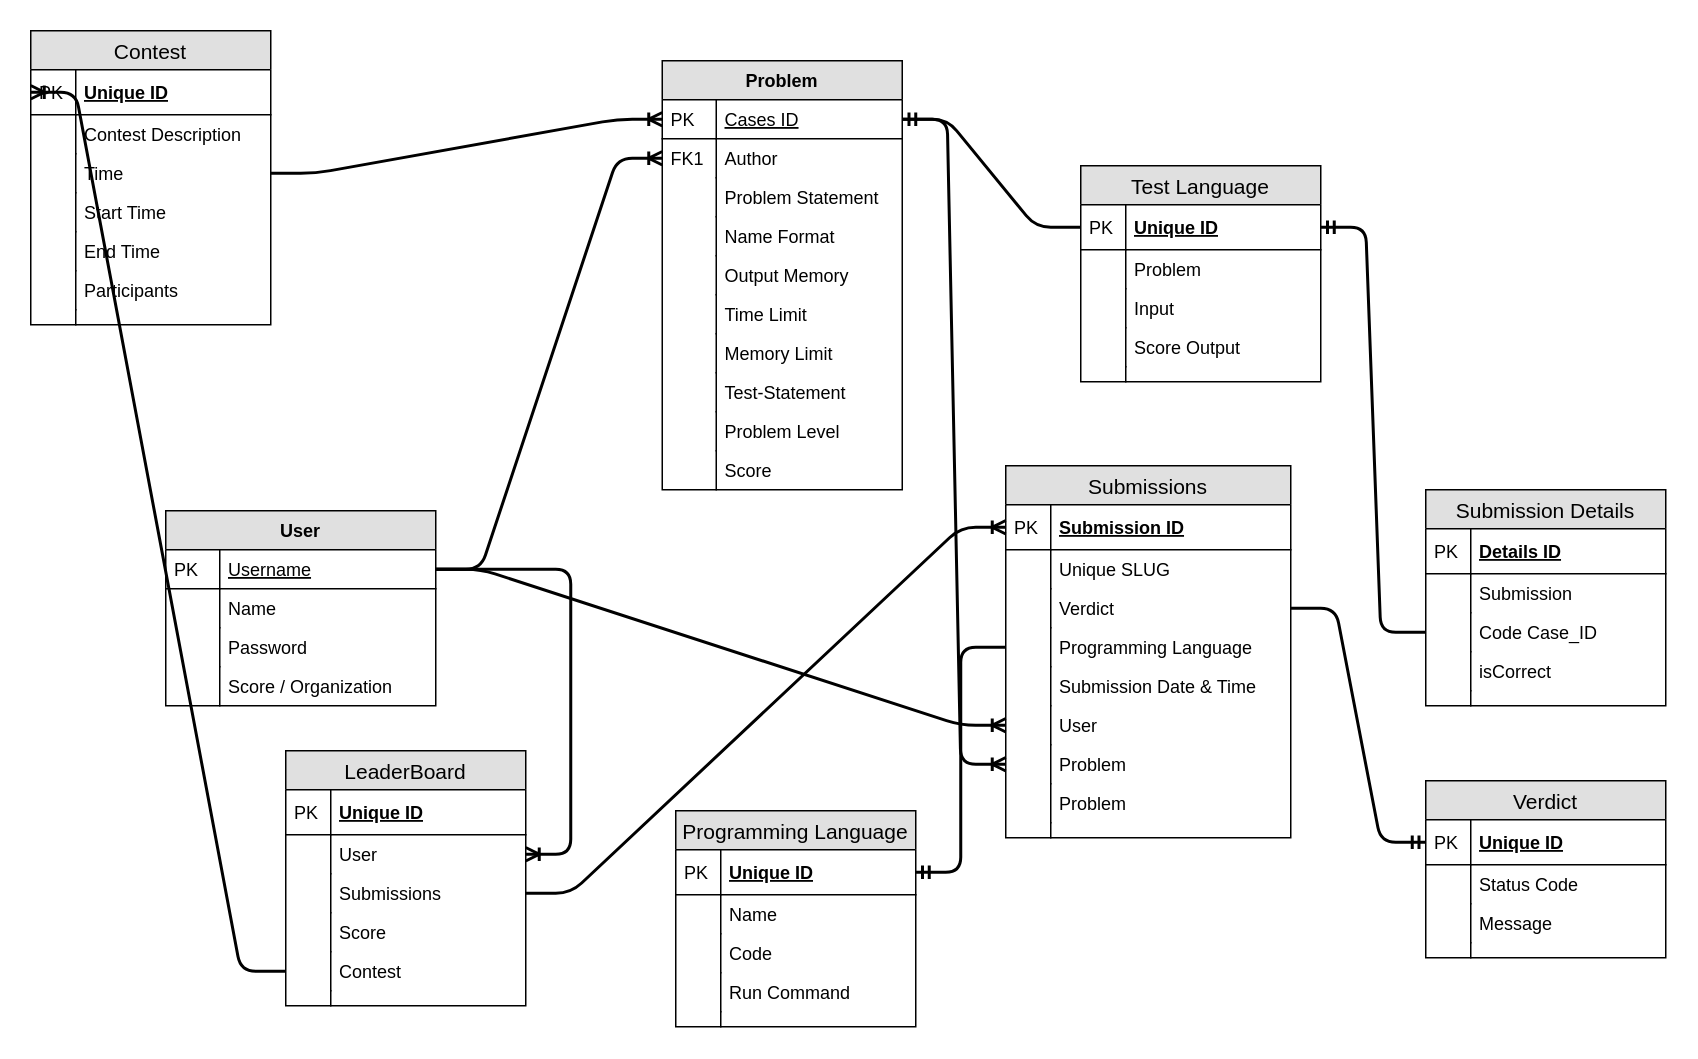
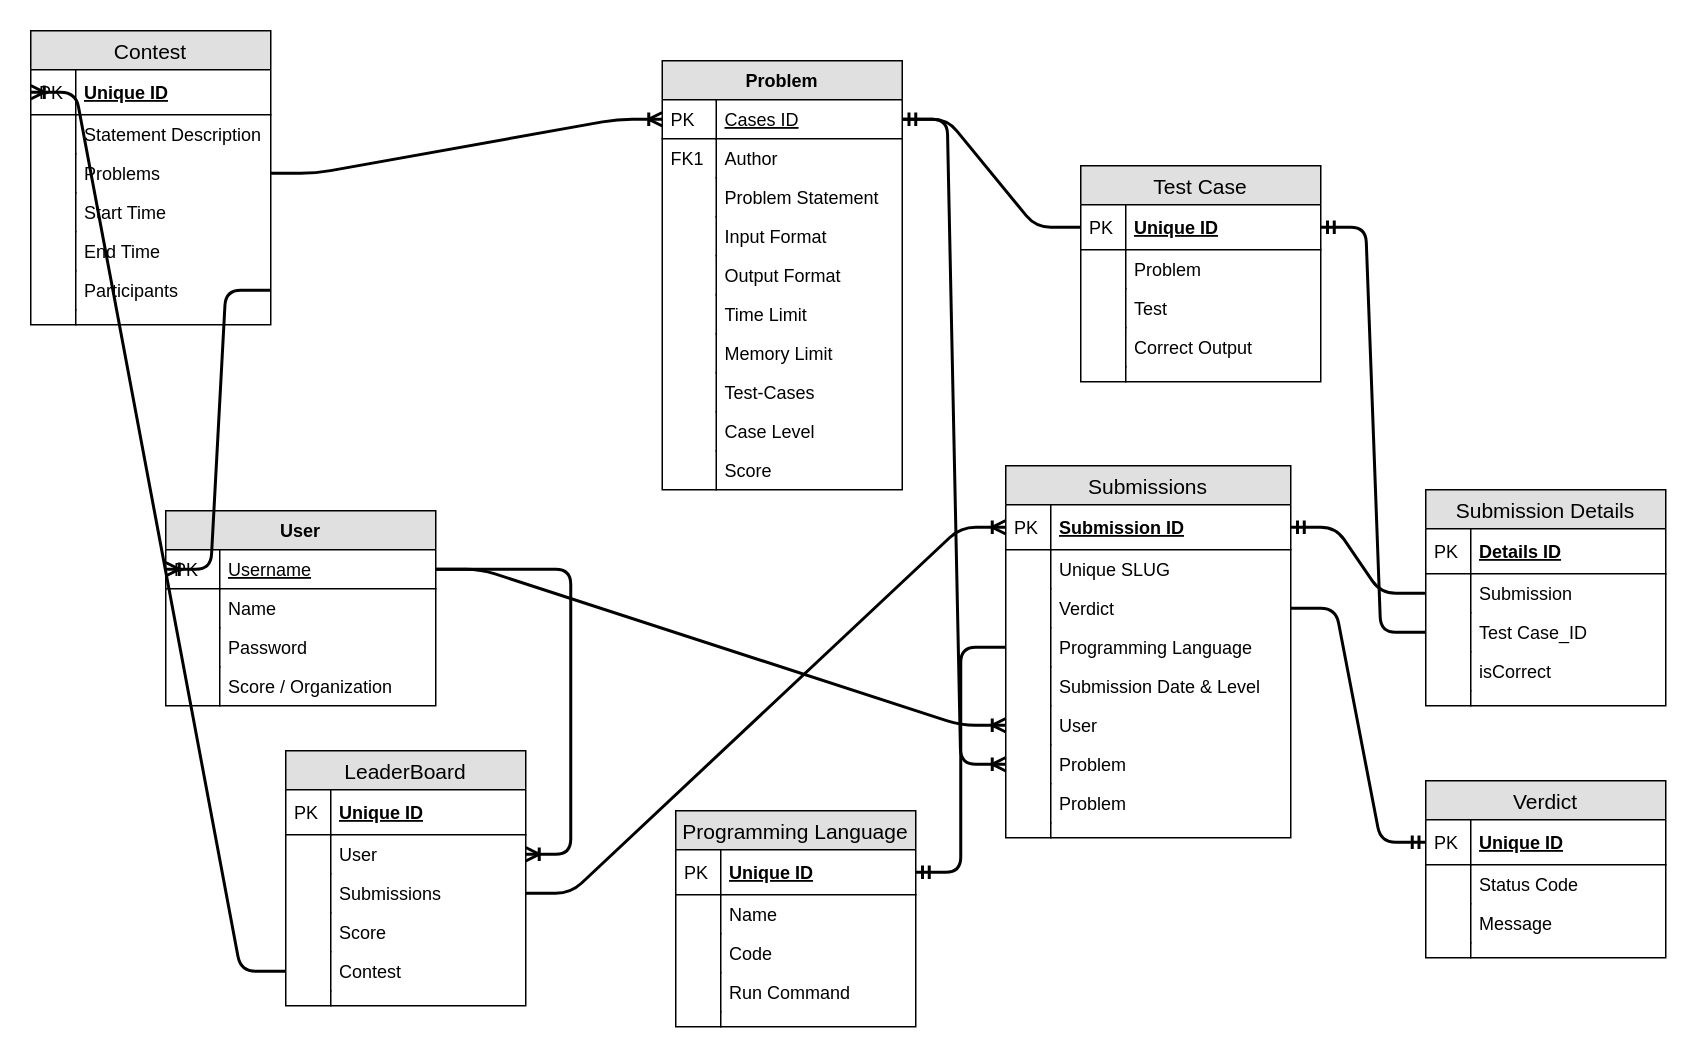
node "Contest Description": label "Contest Description" -> "Statement Description"
node "Time": label "Time" -> "Problems"
node "Test Language": label "Test Language" -> "Test Case"
node "Name Format": label "Name Format" -> "Input Format"
node "Output Memory": label "Output Memory" -> "Output Format"
node "Input": label "Input" -> "Test"
edge "Username" -> "Author": removed
node "Score Output": label "Score Output" -> "Correct Output"
node "Test-Statement": label "Test-Statement" -> "Test-Cases"
edge "Participants" -> "Username": added
node "Problem Level": label "Problem Level" -> "Case Level"
edge "Submission" -> "Submission ID": added
node "Code Case_ID": label "Code Case_ID" -> "Test Case_ID"
node "Submission Date & Time": label "Submission Date & Time" -> "Submission Date & Level"
